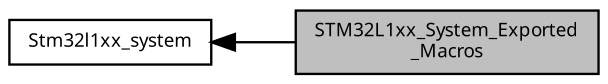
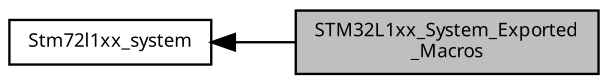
node "Stm32l1xx_system": label "Stm32l1xx_system" -> "Stm72l1xx_system"
